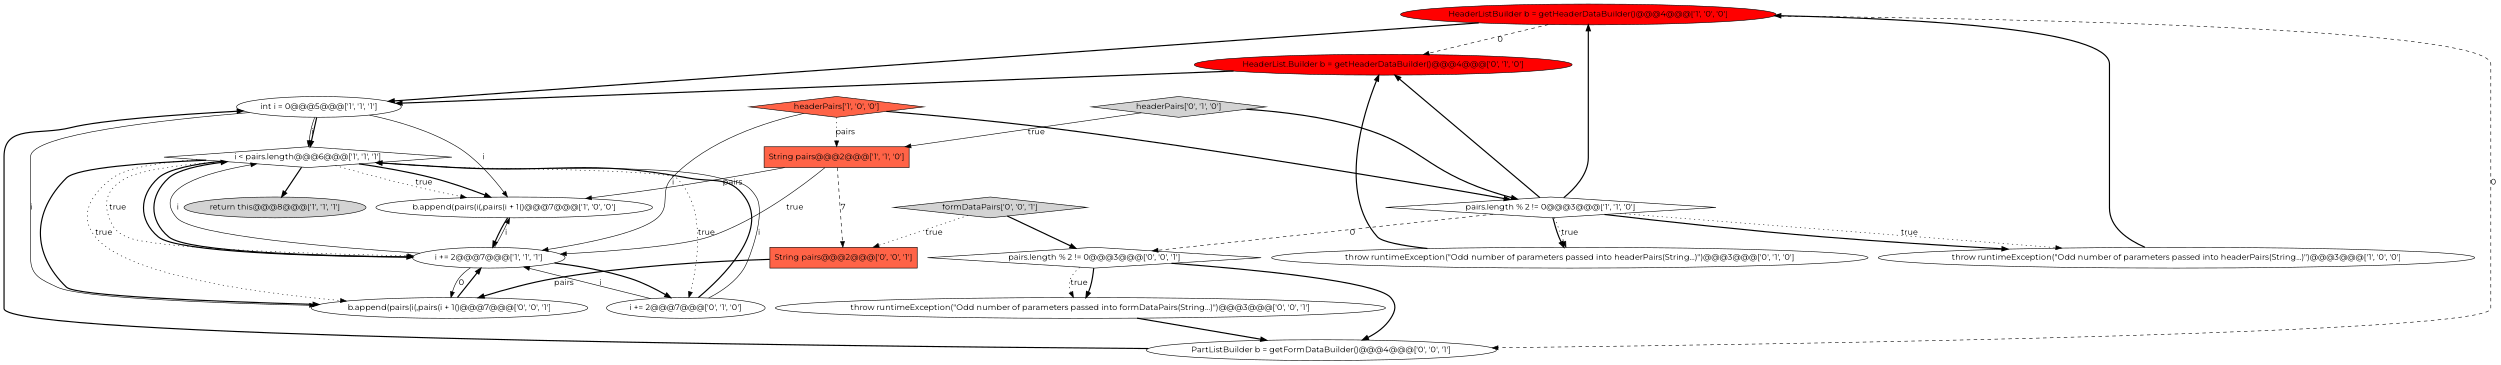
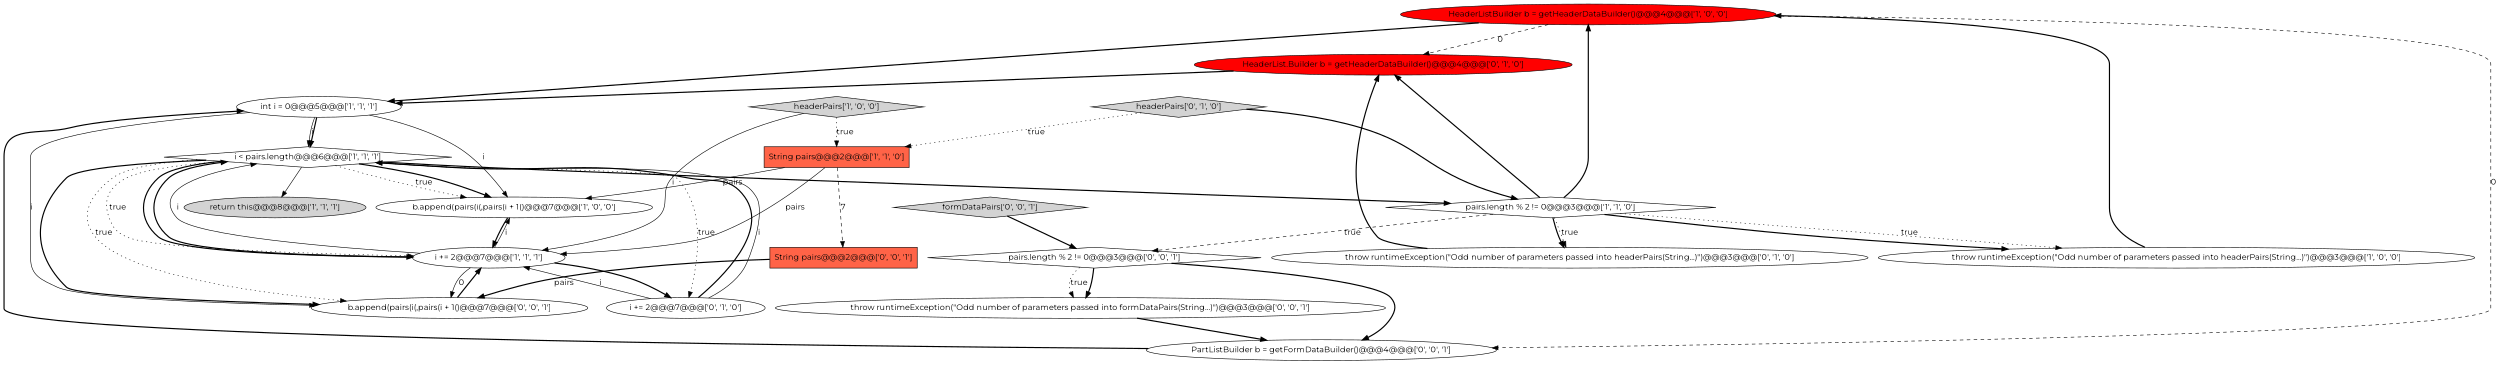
node "headerPairs['1', '0', '0']": fillcolor tomato -> lightgray
edge "headerPairs['0', '1', '0']" -> "String pairs@@@2@@@['1', '1', '0']": style solid -> dotted
edge "headerPairs['1', '0', '0']" -> "String pairs@@@2@@@['1', '1', '0']": label "pairs" -> "true"
edge "headerPairs['1', '0', '0']" -> "pairs.length % 2 != 0@@@3@@@['1', '1', '0']": now "i < pairs.length@@@6@@@['1', '1', '1']" -> "pairs.length % 2 != 0@@@3@@@['1', '1', '0']"
edge "i < pairs.length@@@6@@@['1', '1', '1']" -> "return this@@@8@@@['1', '1', '1']": style bold -> solid
edge "String pairs@@@2@@@['1', '1', '0']" -> "i += 2@@@7@@@['1', '1', '1']": label "true" -> "pairs"
edge "formDataPairs['0', '0', '1']" -> "String pairs@@@2@@@['0', '0', '1']": removed, label "true"
edge "pairs.length % 2 != 0@@@3@@@['1', '1', '0']" -> "pairs.length % 2 != 0@@@3@@@['0', '0', '1']": label "0" -> "true"
